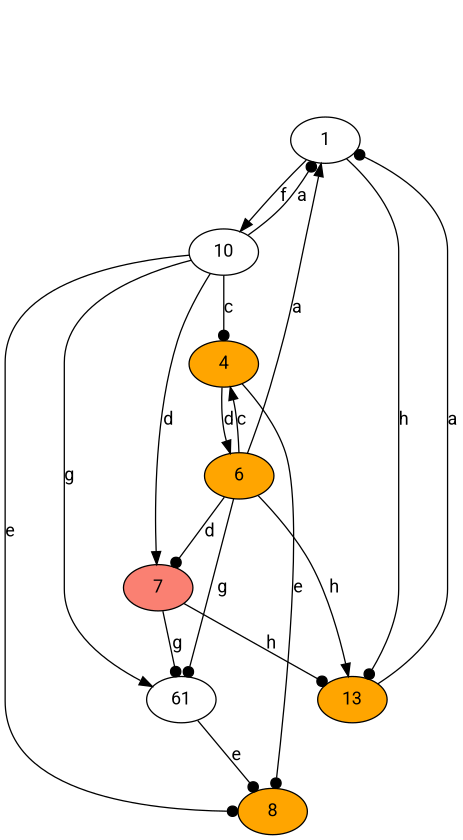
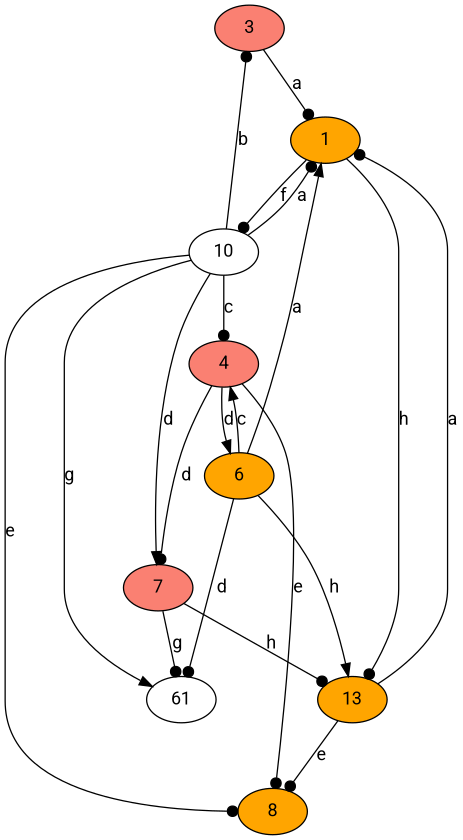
node "3": added
node "1": fillcolor white -> orange
edge "1" -> "10": arrowhead normal -> dot
node "4": fillcolor orange -> salmon
edge "6" -> "7": now "4" -> "7"
edge "6" -> "61": label "g" -> "d"
edge "61" -> "8": now "13" -> "8"
